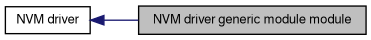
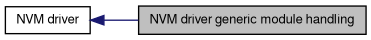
node "NVM driver generic module module": label "NVM driver generic module module" -> "NVM driver generic module handling"
